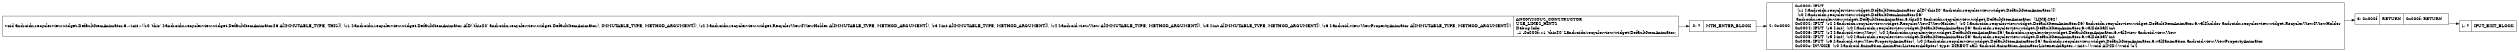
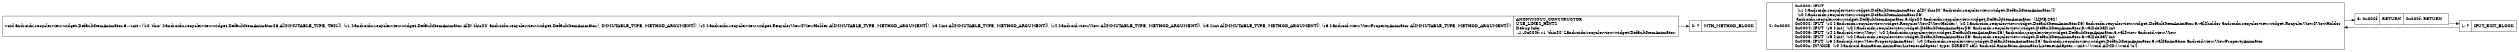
node "0: ?": text "MTH_ENTER_BLOCK" -> "MTH_METHOD_BLOCK"
edge "0: ?" -> "2: 0x0000": now "1: ?" -> "2: 0x0000"
